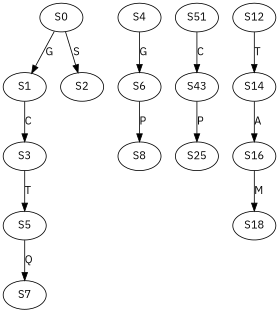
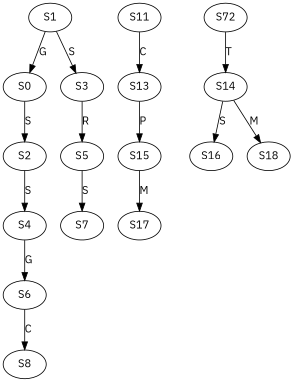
node "S51": label "S51" -> "S11"
node "S12": label "S12" -> "S72"
edge "S0" -> "S1": reversed
node "S43": label "S43" -> "S13"
edge "S1" -> "S3": label "C" -> "S"
edge "S6" -> "S8": label "P" -> "C"
edge "S14" -> "S16": label "A" -> "S"
node "S25": label "S25" -> "S15"
edge "S2" -> "S4": added, label "S"
edge "S16" -> "S18": now "S14" -> "S18"
edge "S3" -> "S5": label "T" -> "R"
node "S17": added
edge "S5" -> "S7": label "Q" -> "S"
